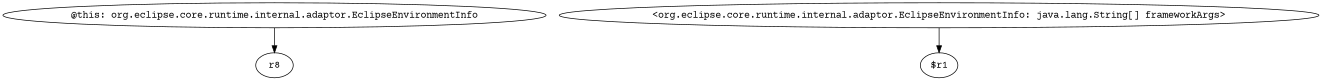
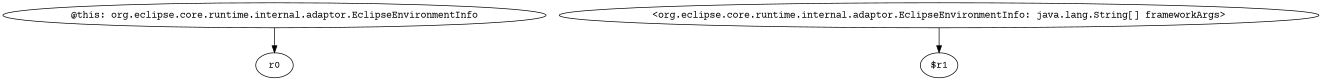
node "r8": label "r8" -> "r0"
